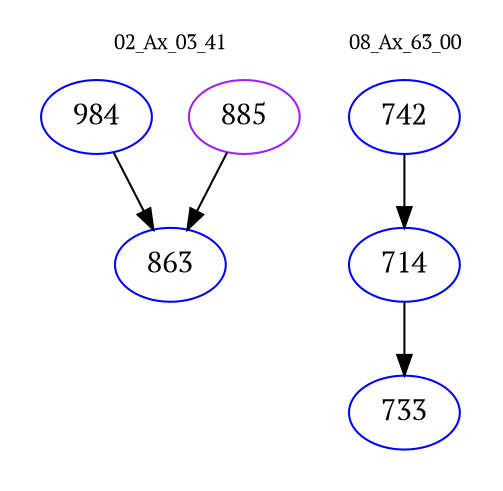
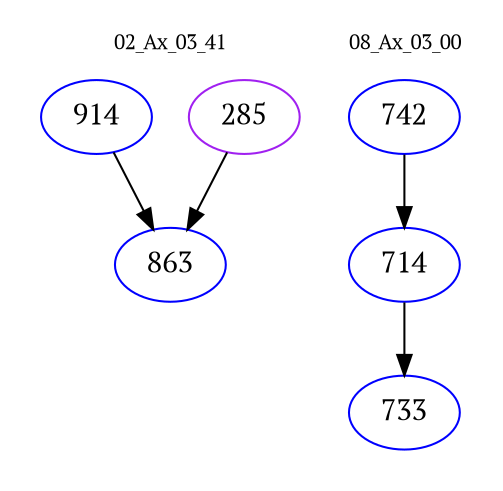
cluster "08_Ax_63_00": label "08_Ax_63_00" -> "08_Ax_03_00"
node "984": label "984" -> "914"
node "885": label "885" -> "285"
